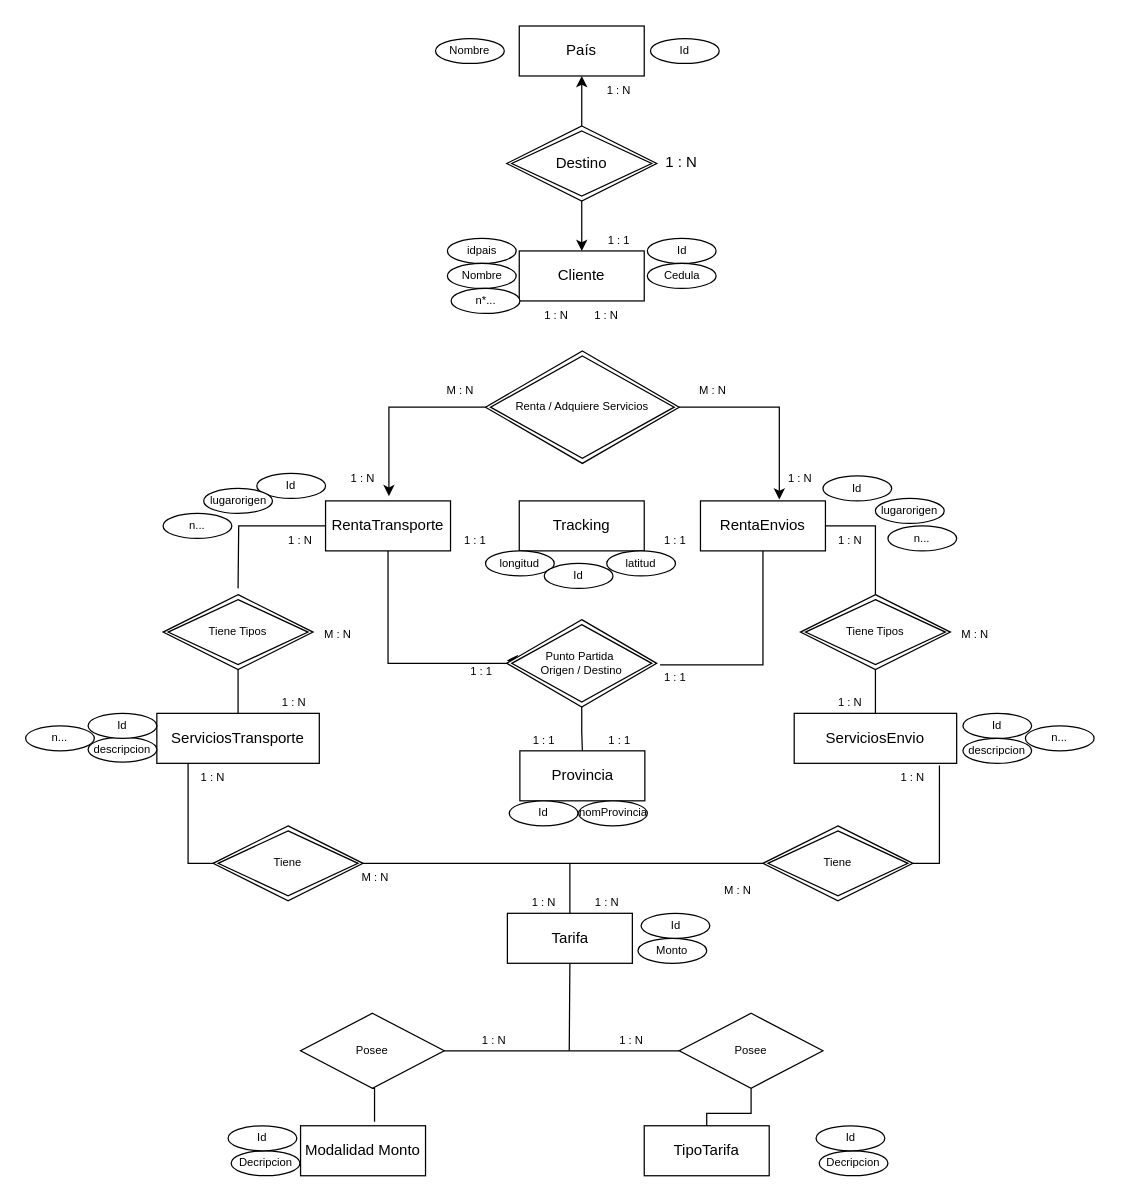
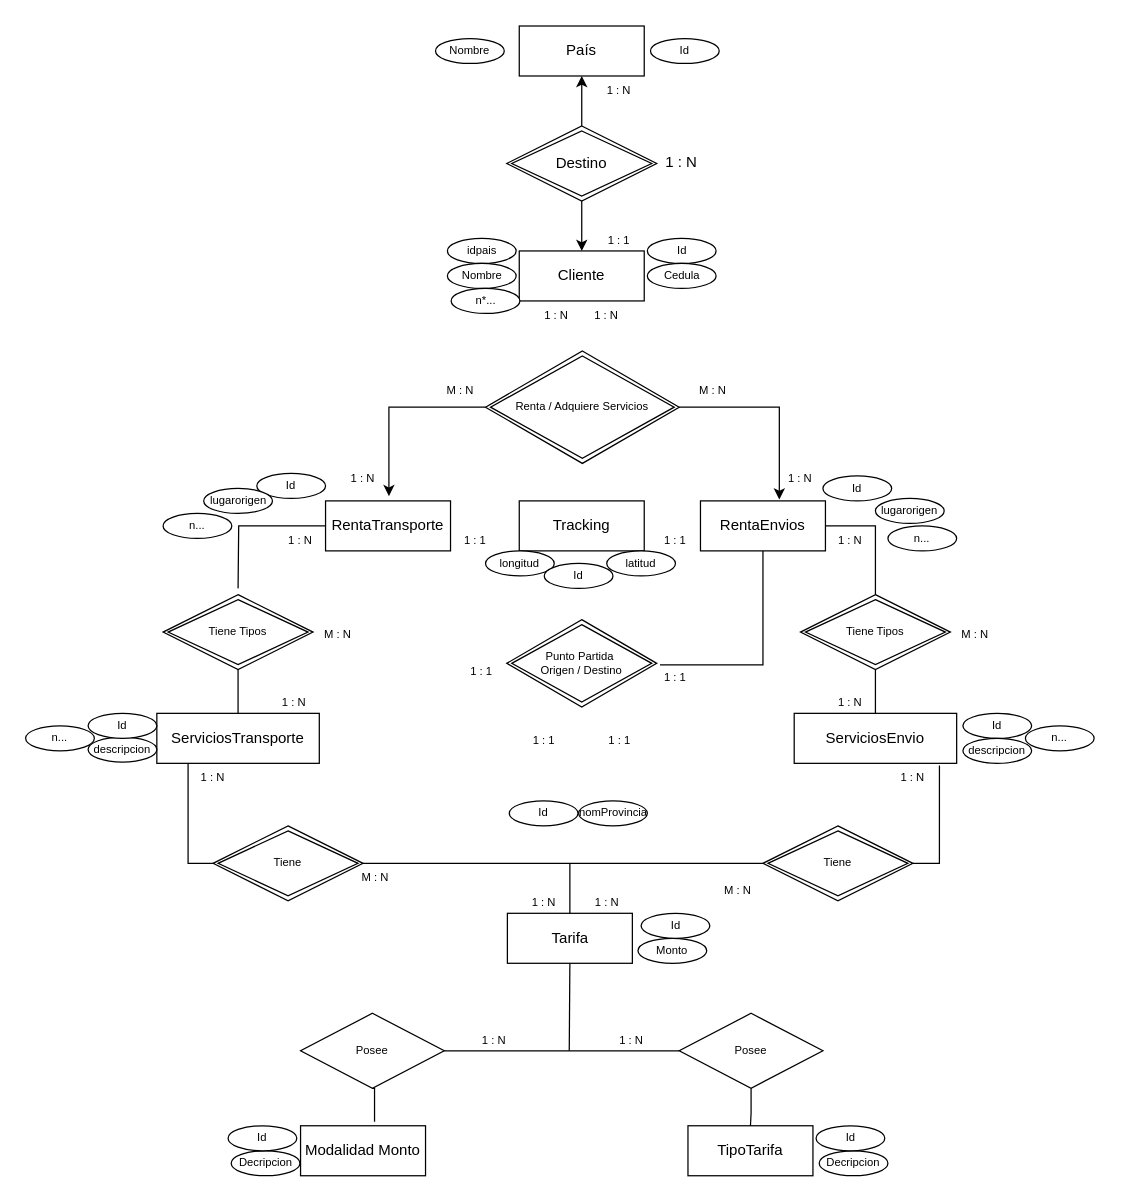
edge "RentaTransporte" -> "Punto Partida Origen / Destino": removed
edge "Punto Partida Origen / Destino" -- "Provincia": removed
node "Provincia": removed
node "TipoTarifa": moved (707, 1151) -> (751, 1151)
